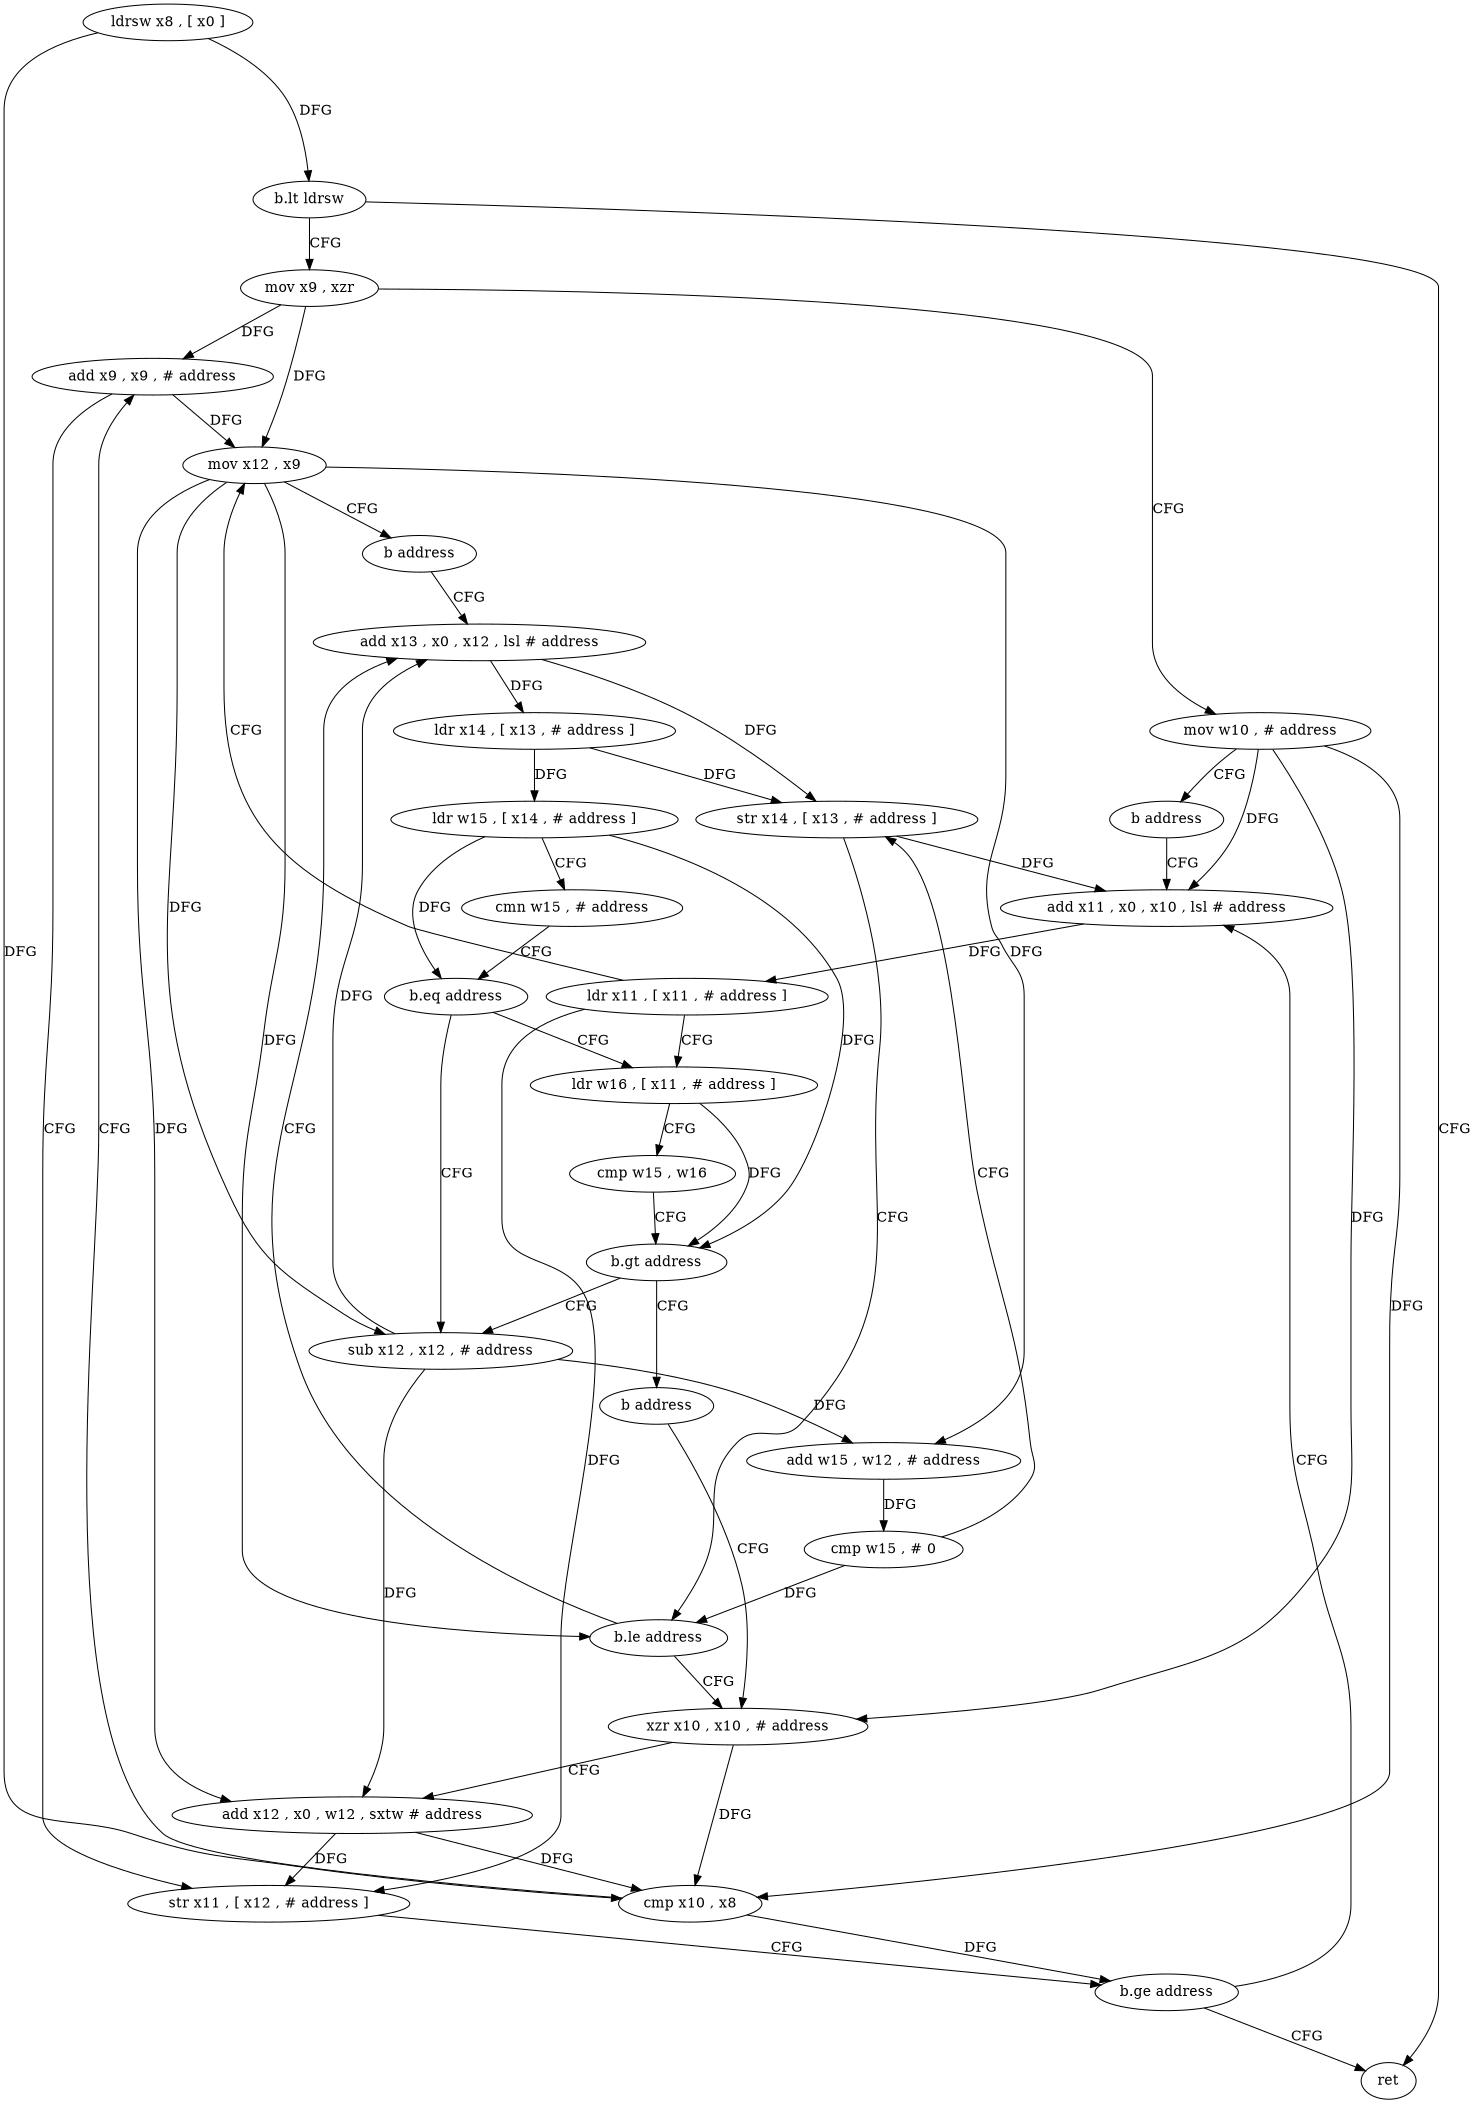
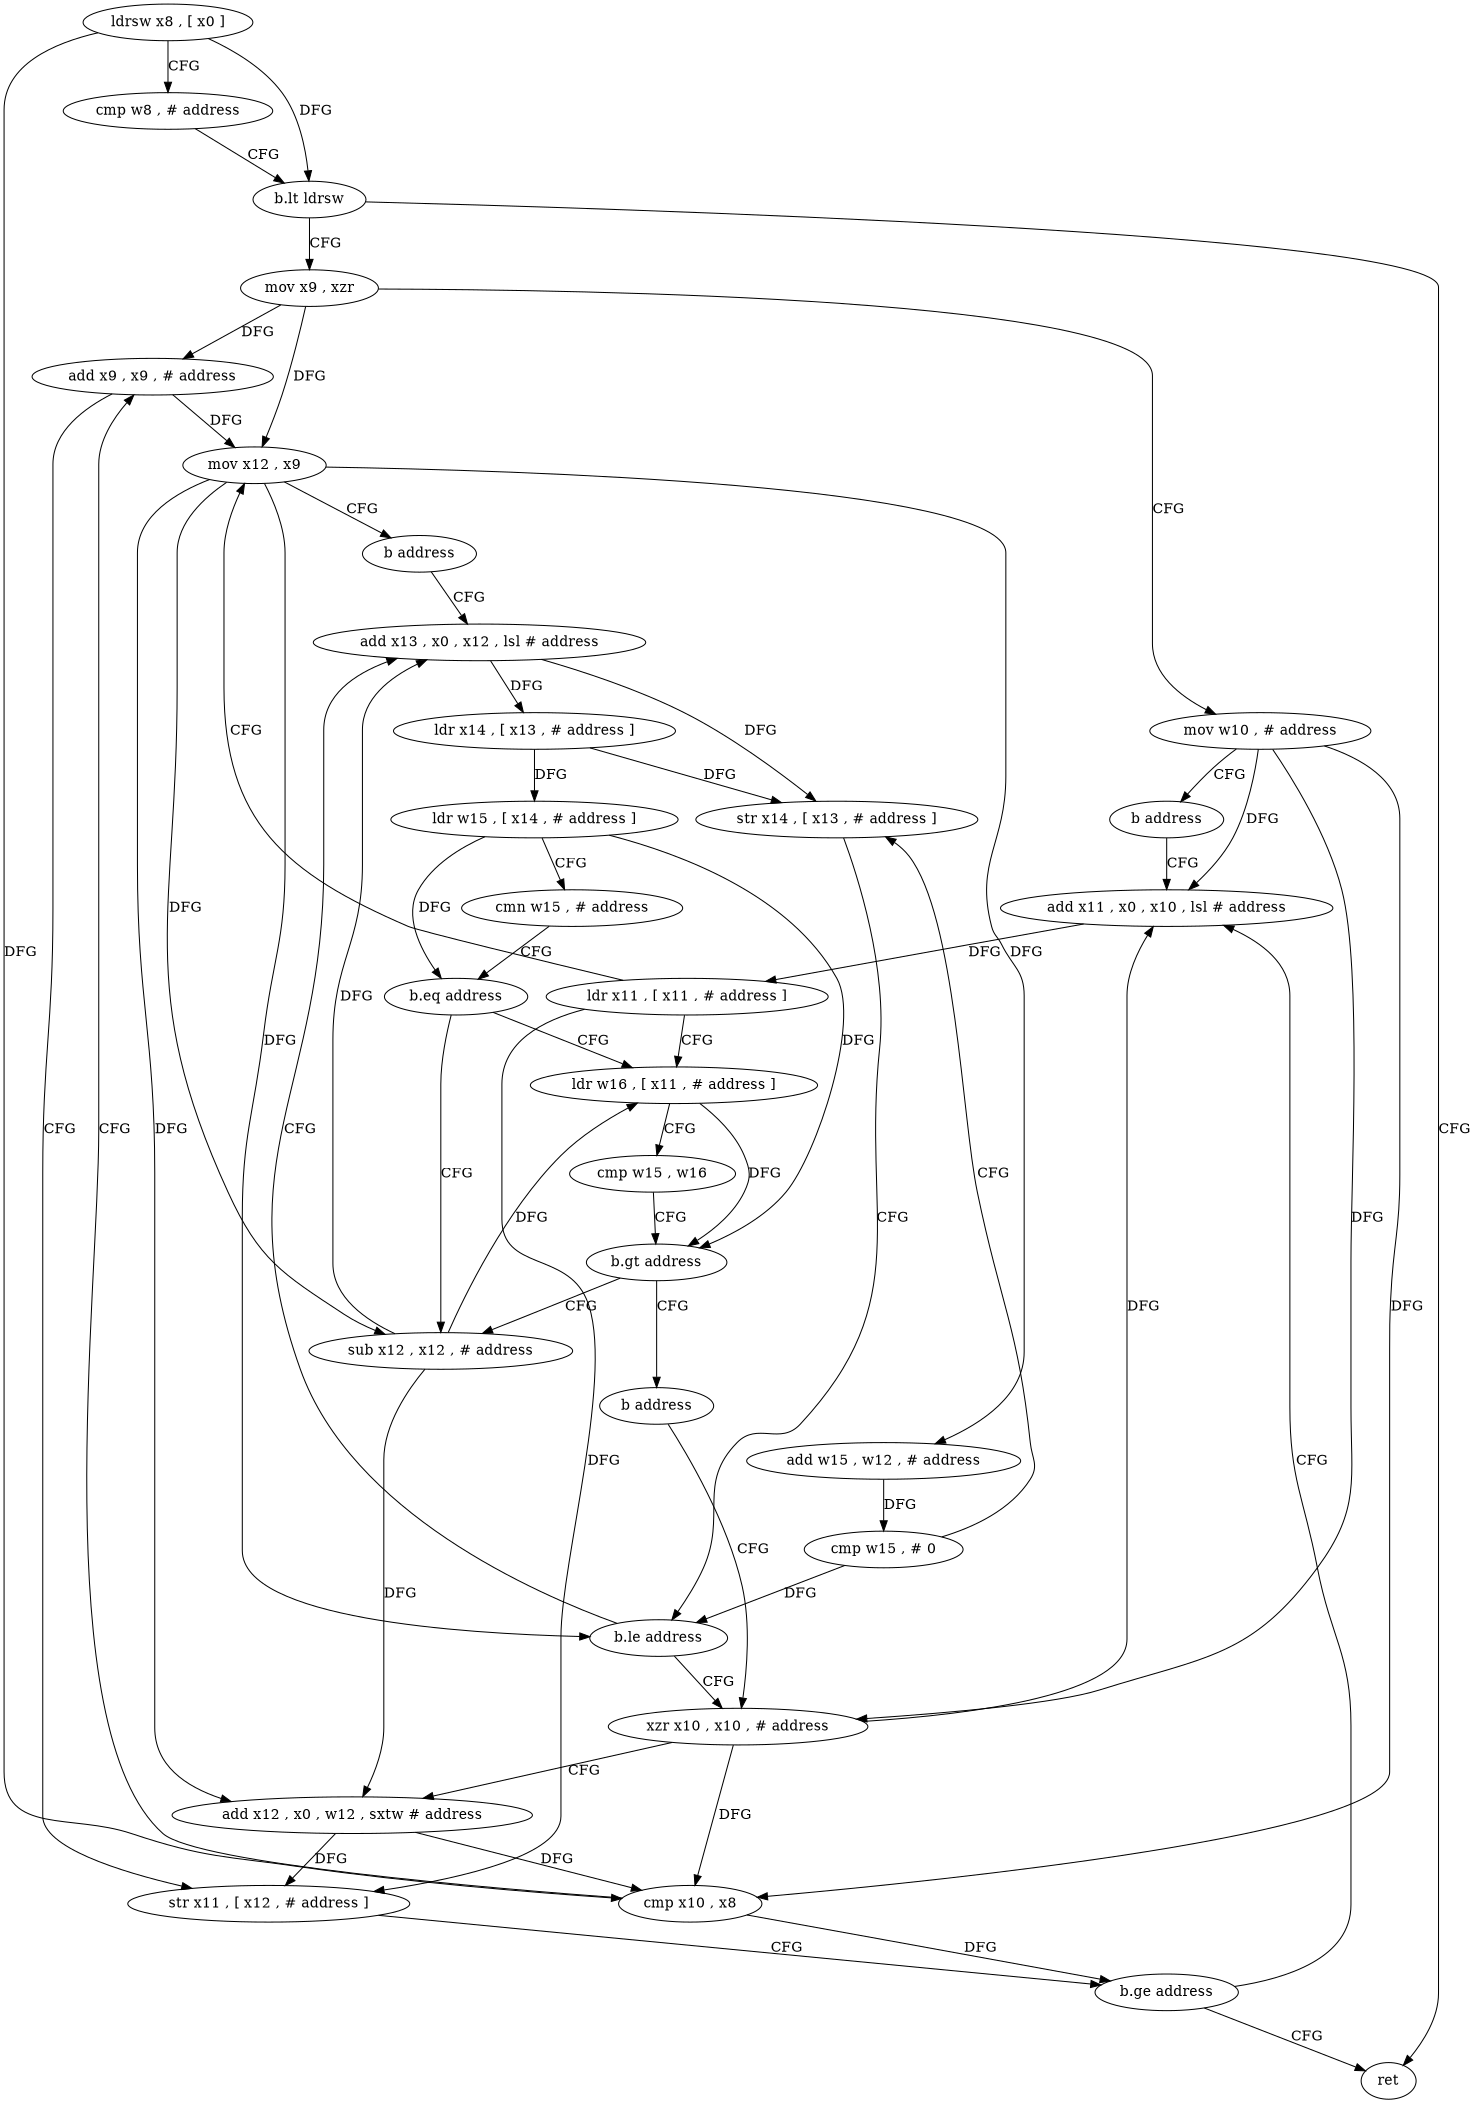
node "cmp w8 , # address": added
edge "str x14 , [ x13 , # address ]" -> "add x11 , x0 , x10 , lsl # address": now "xzr x10 , x10 , # address" -> "add x11 , x0 , x10 , lsl # address"
edge "sub x12 , x12 , # address" -> "add w15 , w12 , # address": now "sub x12 , x12 , # address" -> "ldr w16 , [ x11 , # address ]"
